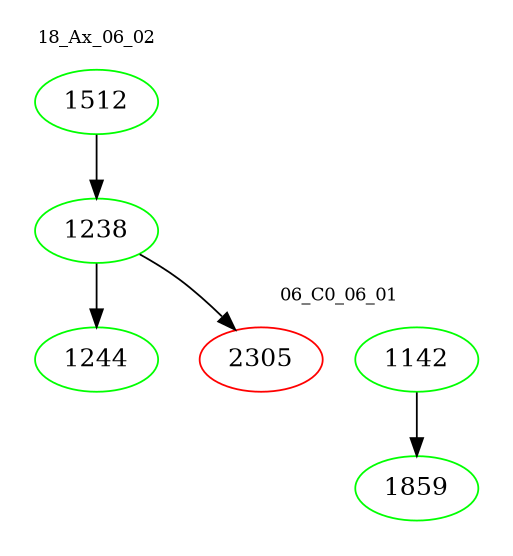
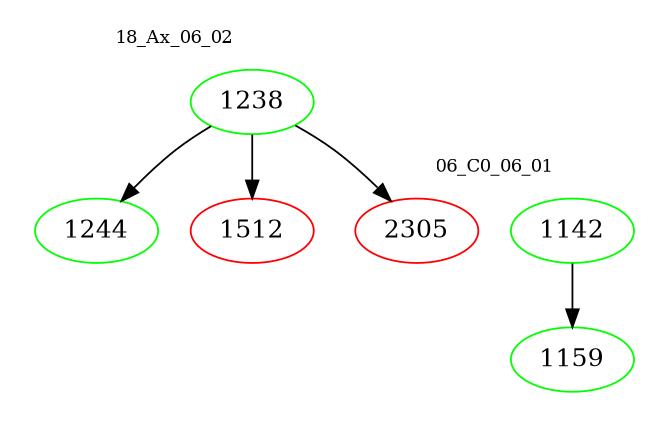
node "1512": color green -> red
edge "1512" -> "1238": reversed
node "1859": label "1859" -> "1159"
